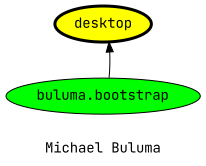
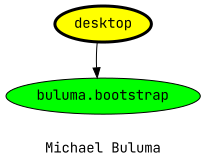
edge "buluma.bootstrap" -> "desktop": reversed
